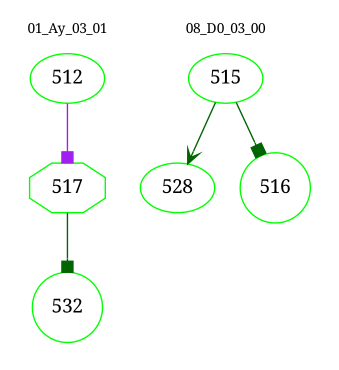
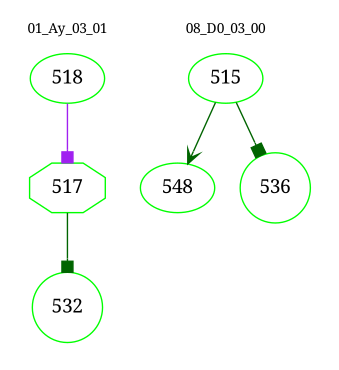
node "512": label "512" -> "518"
node "528": label "528" -> "548"
node "516": label "516" -> "536"
